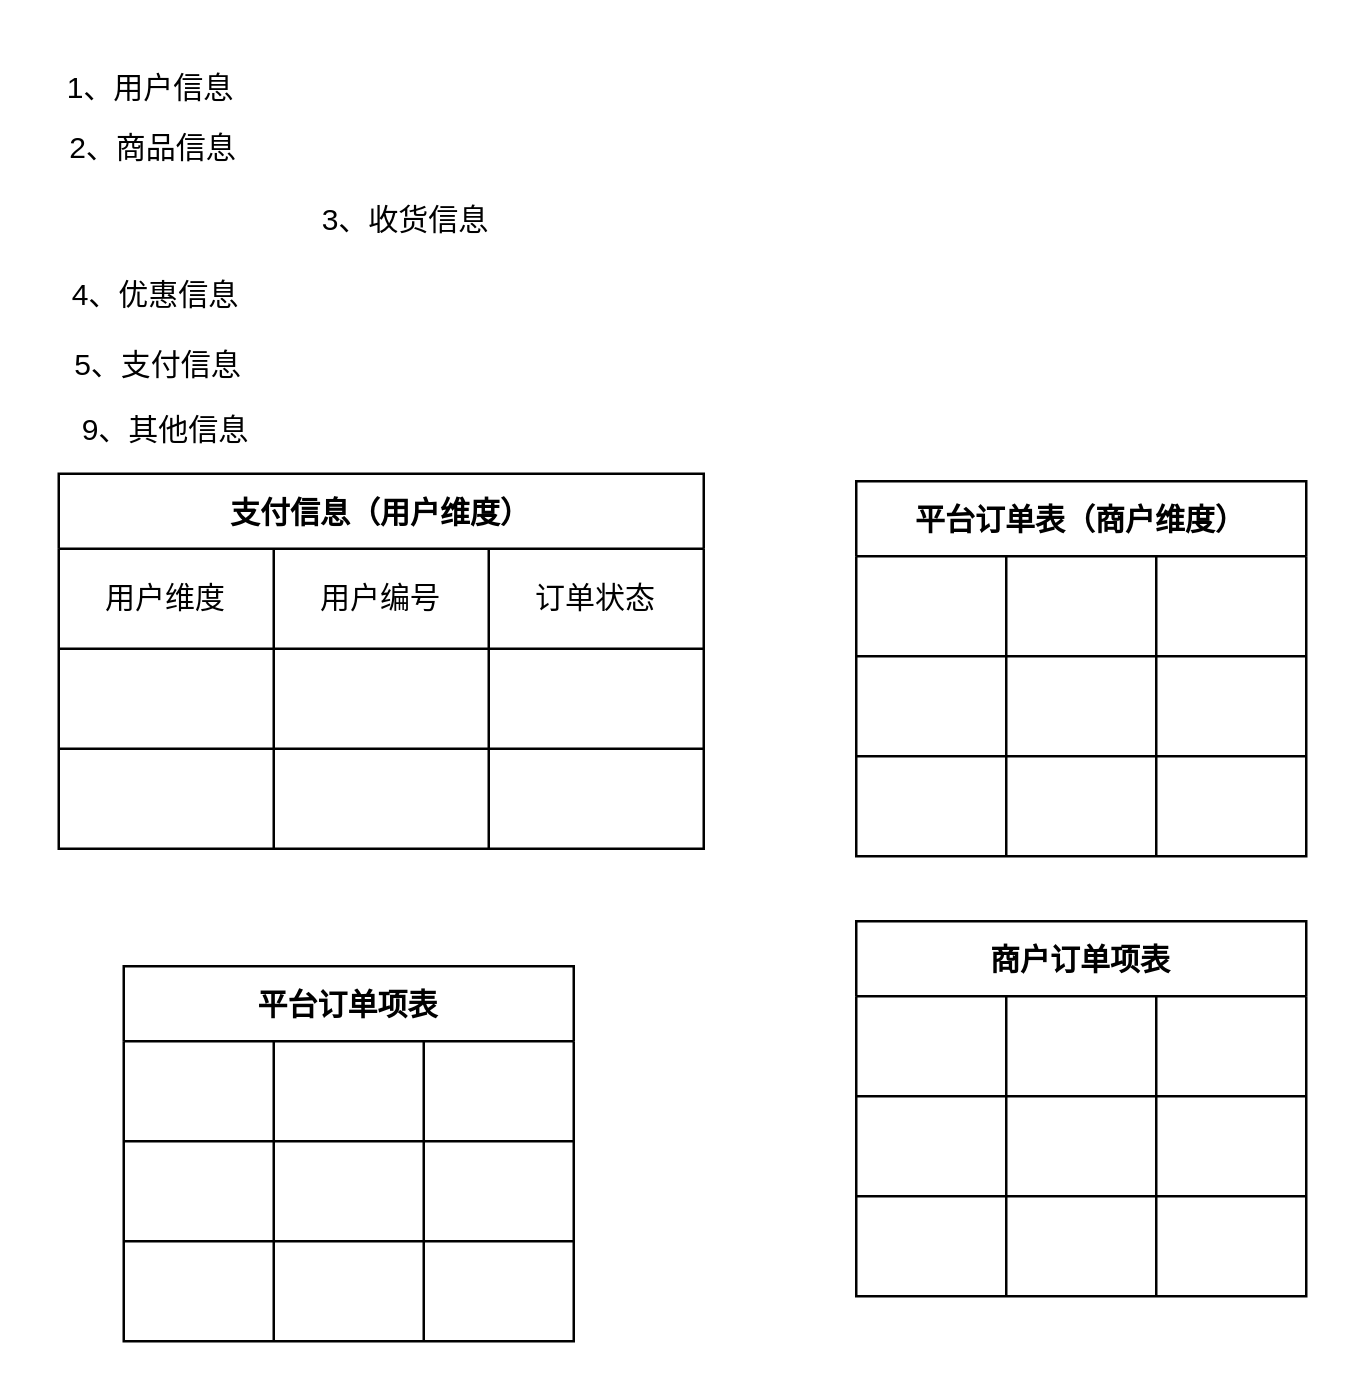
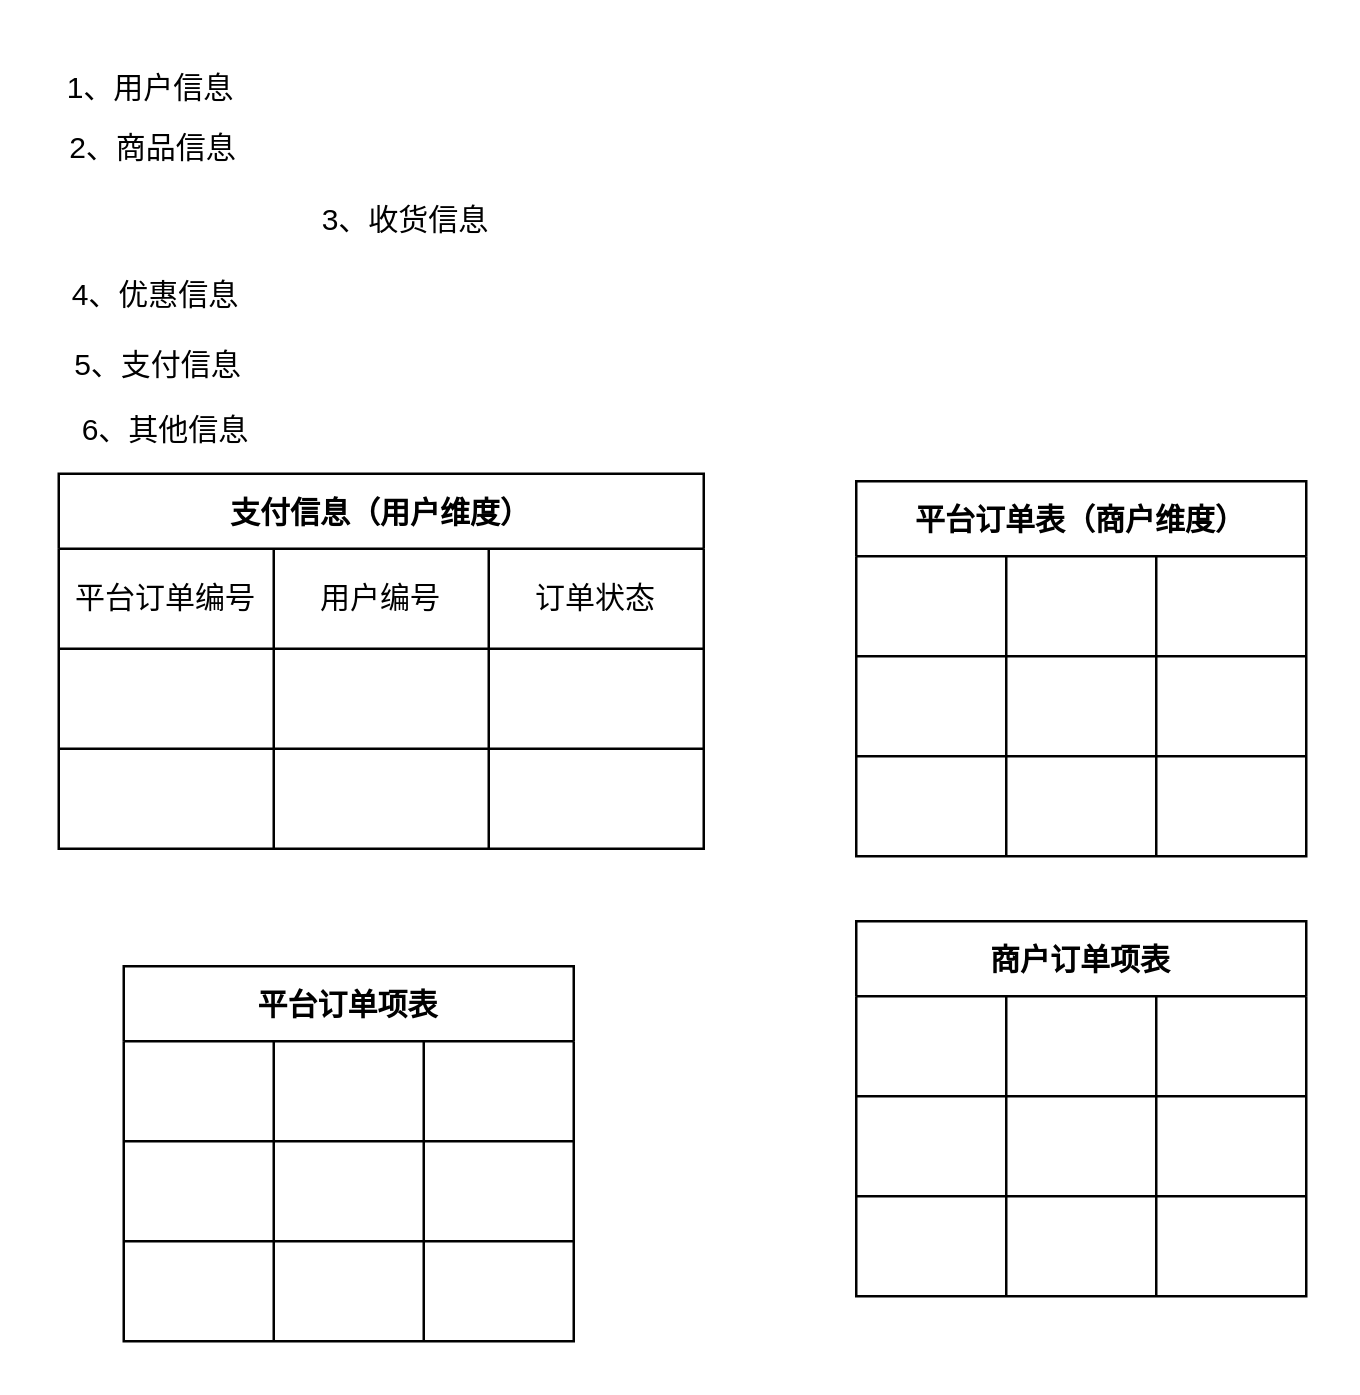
node "9、其他信息": label "9、其他信息" -> "6、其他信息"
node "用户维度": label "用户维度" -> "平台订单编号"
